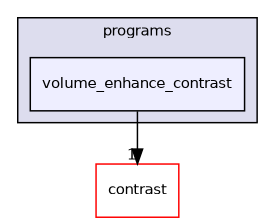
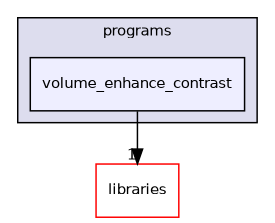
node "contrast": label "contrast" -> "libraries"
